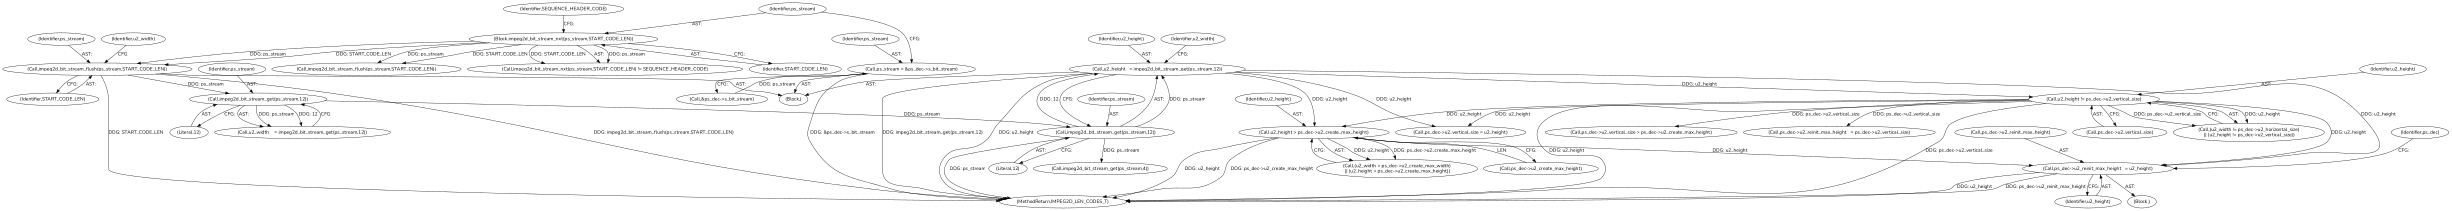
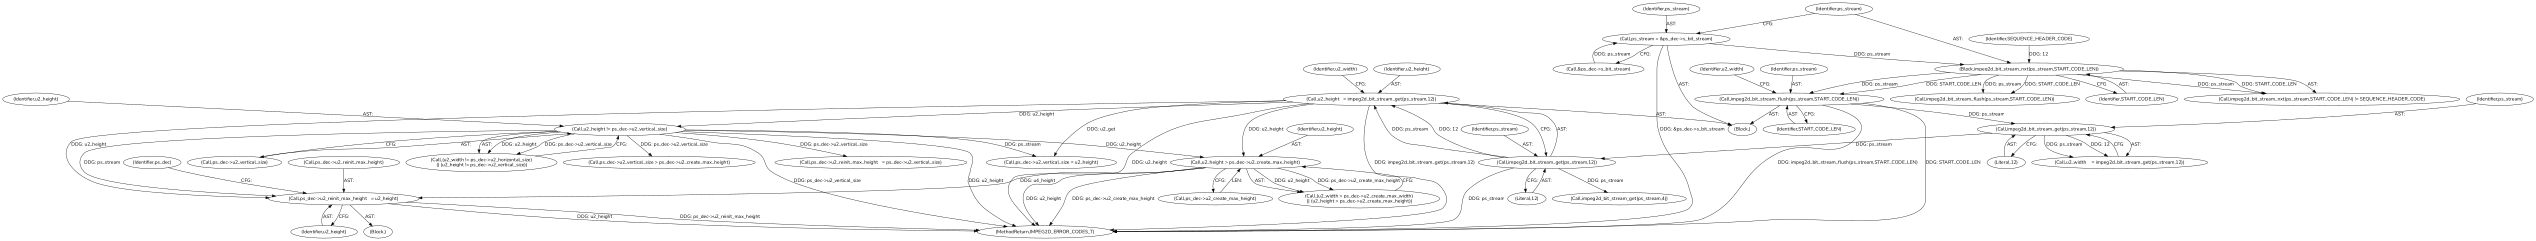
edge "(Identifier,SEQUENCE_HEADER_CODE)" -> "(Block,impeg2d_bit_stream_nxt(ps_stream,START_CODE_LEN))": label "CFG: " -> "DDG: 12"
edge "(Call,ps_stream = &ps_dec->s_bit_stream)" -> "(Block,impeg2d_bit_stream_nxt(ps_stream,START_CODE_LEN))": added, label "DDG: ps_stream"
edge "(Call,u2_height   = impeg2d_bit_stream_get(ps_stream,12))" -> "(Call,ps_dec->u2_vertical_size = u2_height)": label "DDG: u2_height" -> "DDG: u2_get"
edge "(Call,u2_height != ps_dec->u2_vertical_size)" -> "(Call,ps_dec->u2_vertical_size = u2_height)": label "DDG: u2_height" -> "DDG: ps_stream"
edge "(Call,u2_height != ps_dec->u2_vertical_size)" -> "(Call,ps_dec->u2_reinit_max_height   = u2_height)": label "DDG: u2_height" -> "DDG: ps_stream"
edge "(Call,u2_height > ps_dec->u2_create_max_height)" -> "(Call,ps_dec->u2_reinit_max_height   = u2_height)": label "DDG: u2_height" -> "DDG: u4_height"
node "(MethodReturn,IMPEG2D_LEN_CODES_T)": label "(MethodReturn,IMPEG2D_LEN_CODES_T)" -> "(MethodReturn,IMPEG2D_ERROR_CODES_T)"
